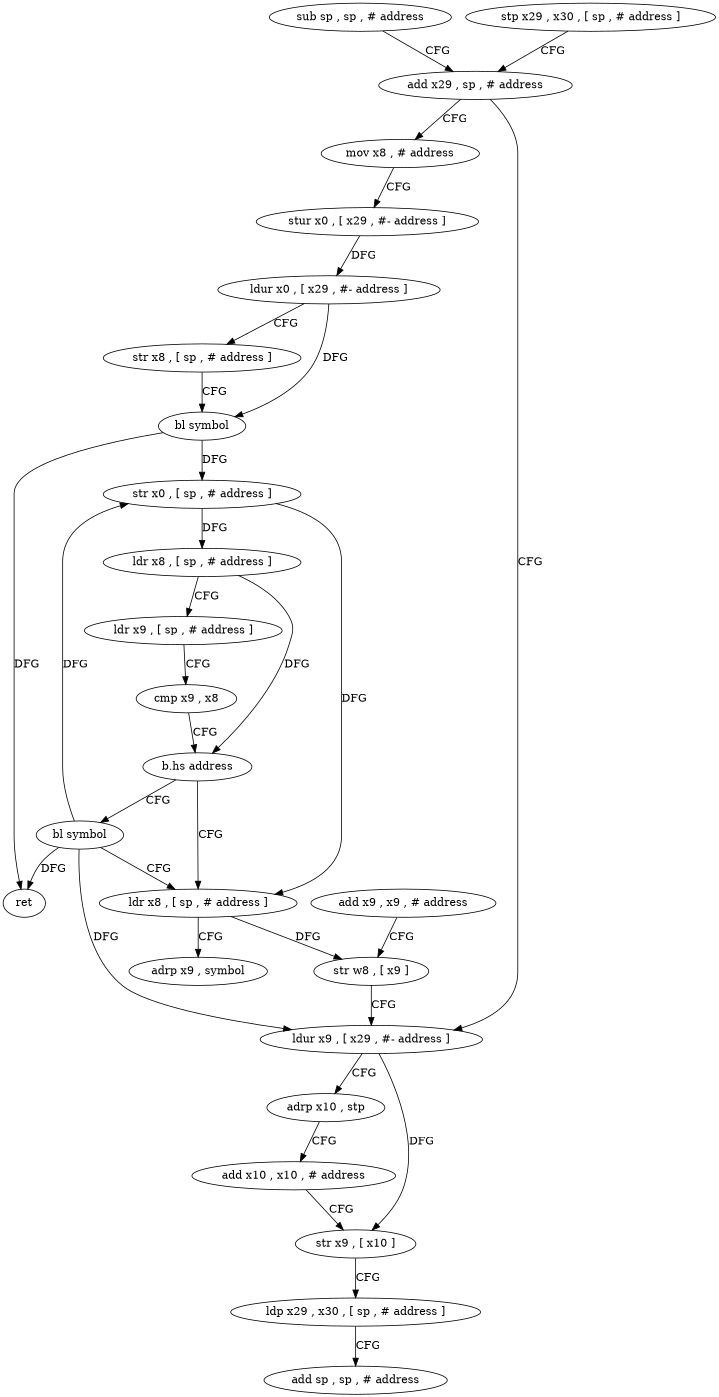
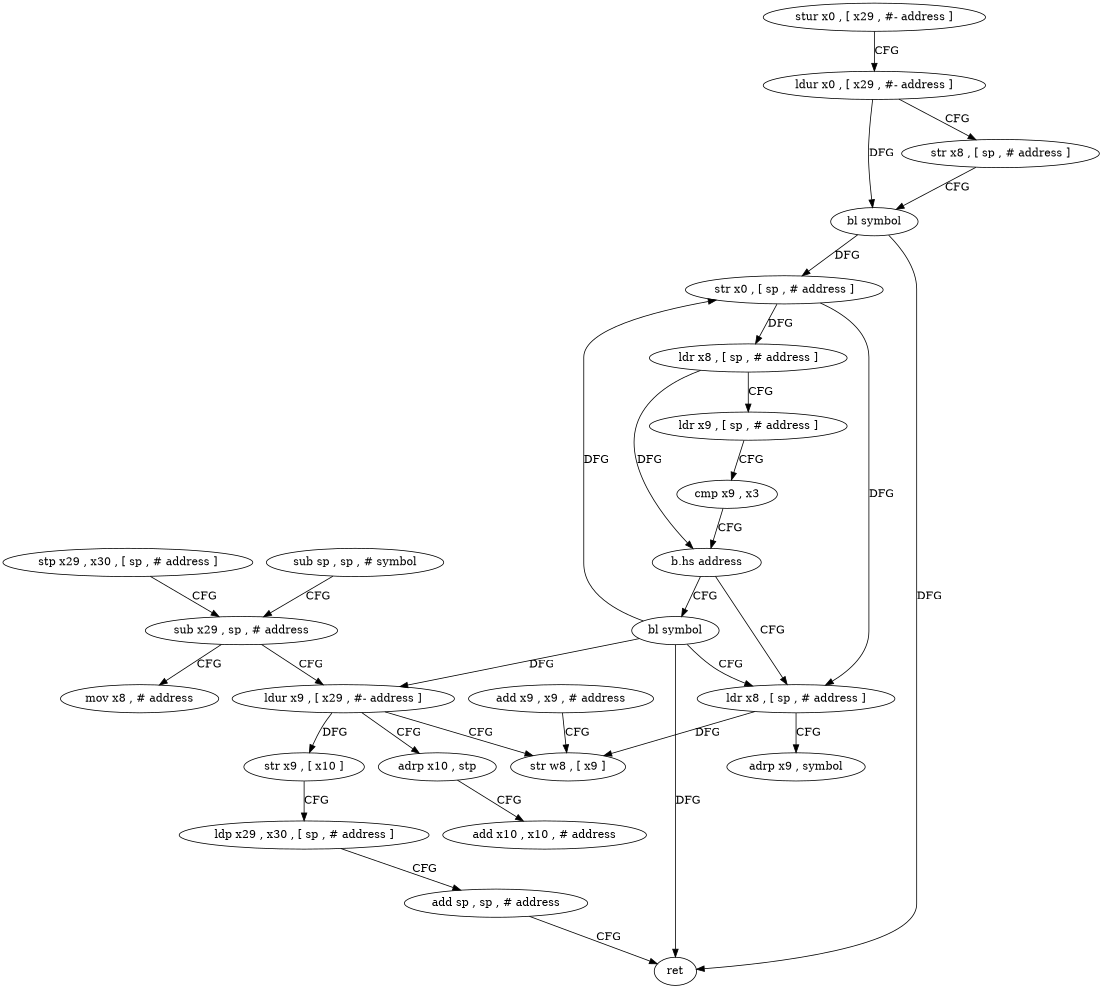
node "sub sp , sp , # address": label "sub sp , sp , # address" -> "sub sp , sp , # symbol"
node "add x29 , sp , # address": label "add x29 , sp , # address" -> "sub x29 , sp , # address"
edge "mov x8 , # address" -> "stur x0 , [ x29 , #- address ]": removed, label "CFG"
edge "stur x0 , [ x29 , #- address ]" -> "ldur x0 , [ x29 , #- address ]": label "DFG" -> "CFG"
node "cmp x9 , x8": label "cmp x9 , x8" -> "cmp x9 , x3"
edge "add sp , sp , # address" -> "ret": added, label "CFG"
edge "str w8 , [ x9 ]" -> "ldur x9 , [ x29 , #- address ]": reversed
edge "add x10 , x10 , # address" -> "str x9 , [ x10 ]": removed, label "CFG"
